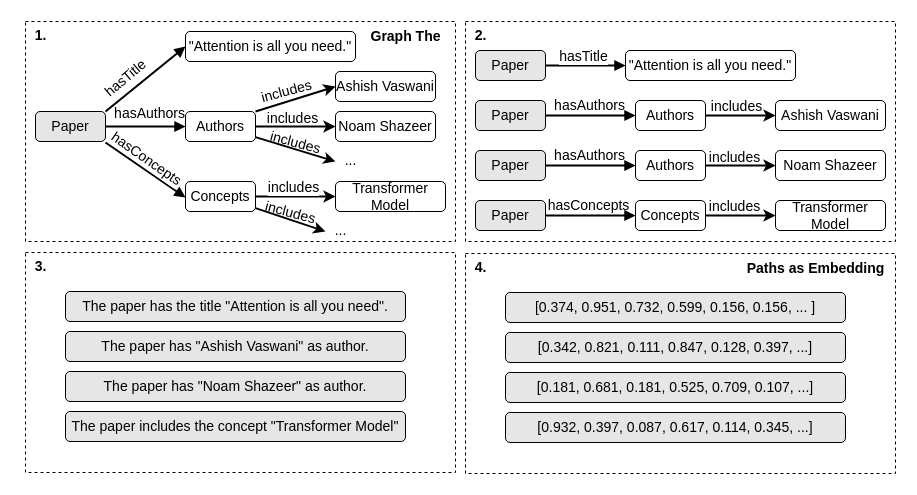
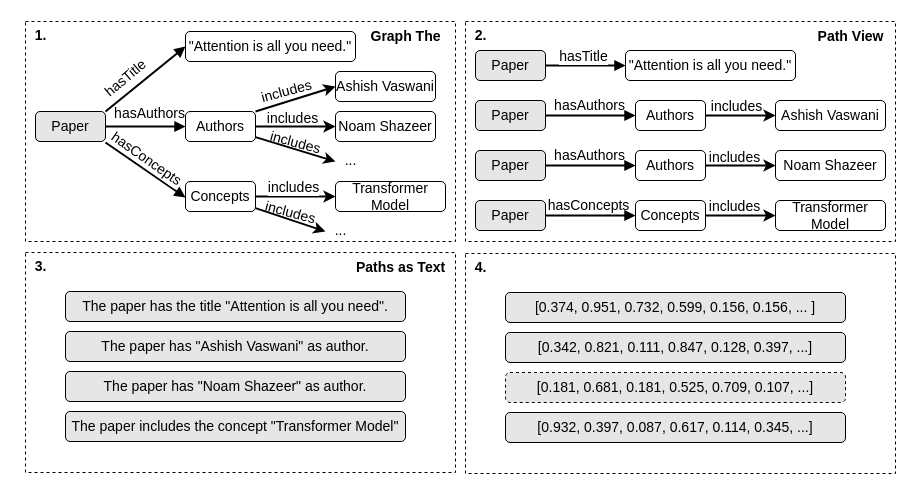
node "Path View": added
node "Paths as Text": added
node "Paths as Embedding": removed
node "[0.181, 0.681, 0.181, 0.525, 0.709, 0.107, ...]": style solid -> dashed
